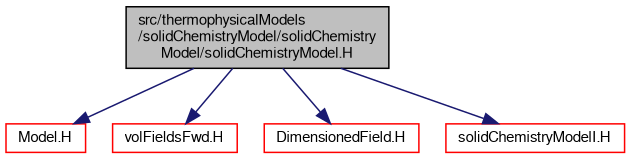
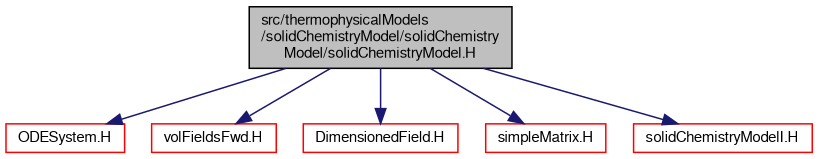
node "Model.H": label "Model.H" -> "ODESystem.H"
node "simpleMatrix.H": added
